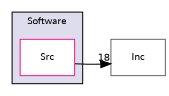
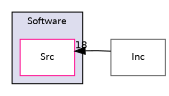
edge "Src" -> "Inc": reversed
